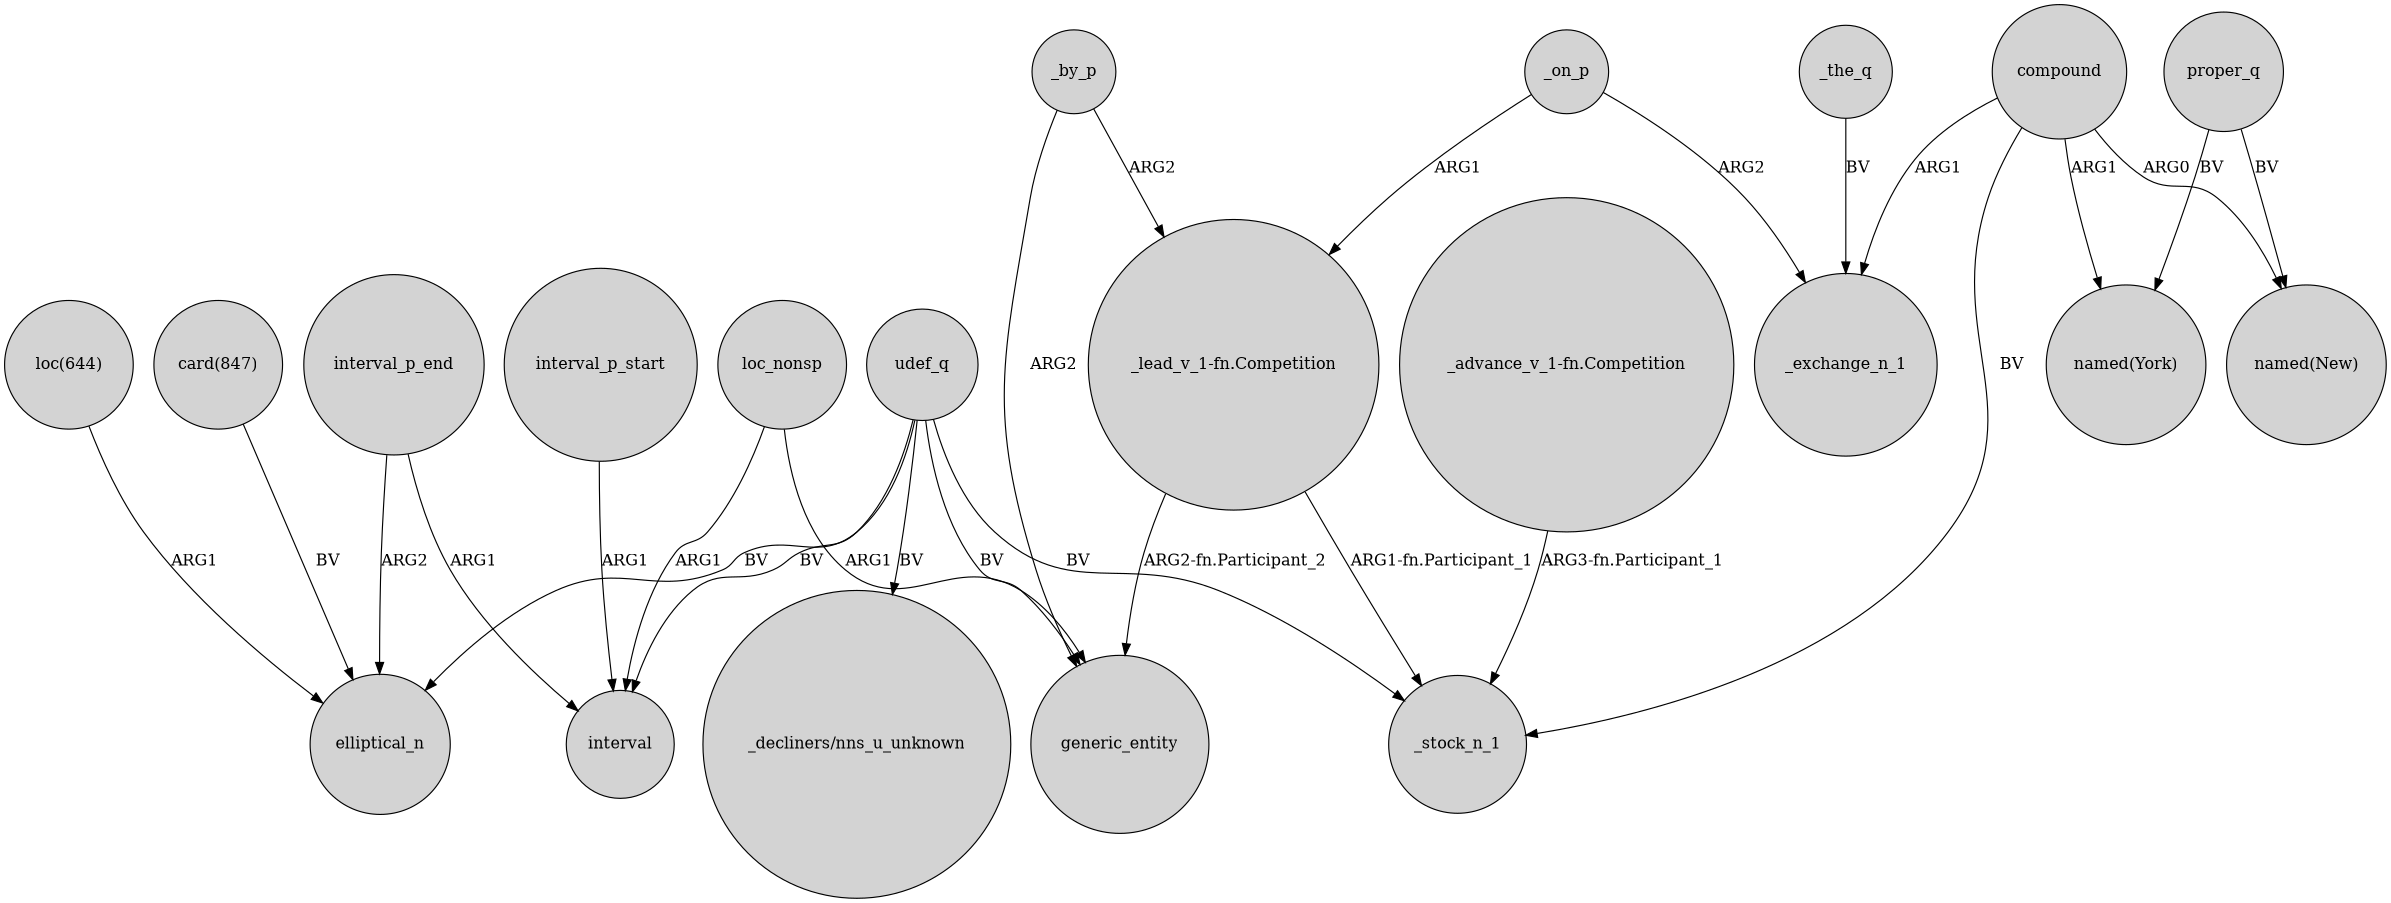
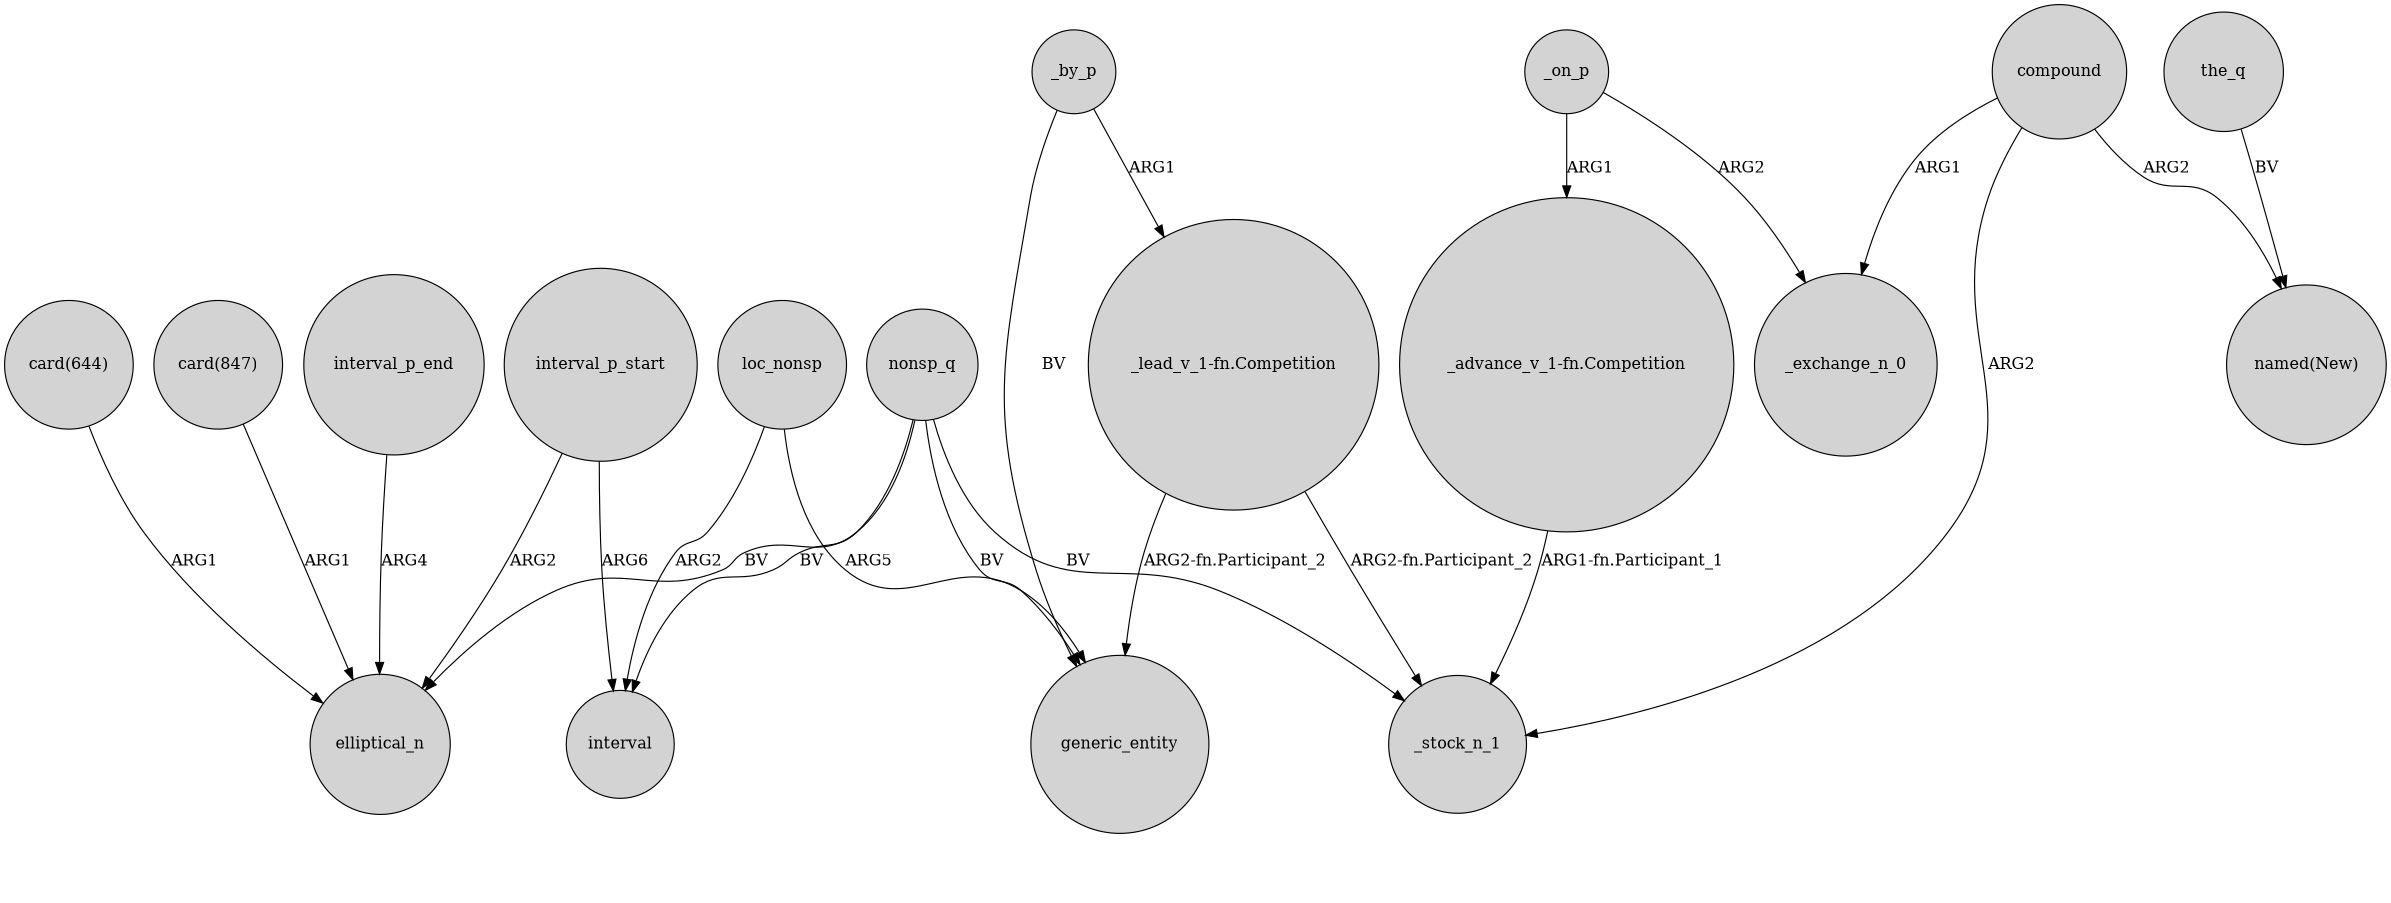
node "_the_q": removed
node "proper_q": label "proper_q" -> "the_q"
edge "_on_p" -> "_lead_v_1-fn.Competition": now "_on_p" -> "_advance_v_1-fn.Competition"
edge "_by_p" -> "_lead_v_1-fn.Competition": label "ARG2" -> "ARG1"
edge "compound" -> "named(New)": label "ARG0" -> "ARG2"
node "loc(644)": label "loc(644)" -> "card(644)"
node "udef_q": label "udef_q" -> "nonsp_q"
edge "_by_p" -> "generic_entity": label "ARG2" -> "BV"
node "_exchange_n_1": label "_exchange_n_1" -> "_exchange_n_0"
edge "compound" -> "_stock_n_1": label "BV" -> "ARG2"
node "named(York)": removed
edge "card(847)" -> "elliptical_n": label "BV" -> "ARG1"
edge "interval_p_end" -> "elliptical_n": label "ARG2" -> "ARG4"
edge "interval_p_start" -> "interval": label "ARG1" -> "ARG6"
edge "loc_nonsp" -> "interval": label "ARG1" -> "ARG2"
edge "loc_nonsp" -> "generic_entity": label "ARG1" -> "ARG5"
edge "_lead_v_1-fn.Competition" -> "_stock_n_1": label "ARG1-fn.Participant_1" -> "ARG2-fn.Participant_2"
edge "_advance_v_1-fn.Competition" -> "_stock_n_1": label "ARG3-fn.Participant_1" -> "ARG1-fn.Participant_1"
edge "interval_p_start" -> "elliptical_n": added, label "ARG2"
edge "interval_p_end" -> "interval": removed, label "ARG1"
node "_decliners/nns_u_unknown": removed
